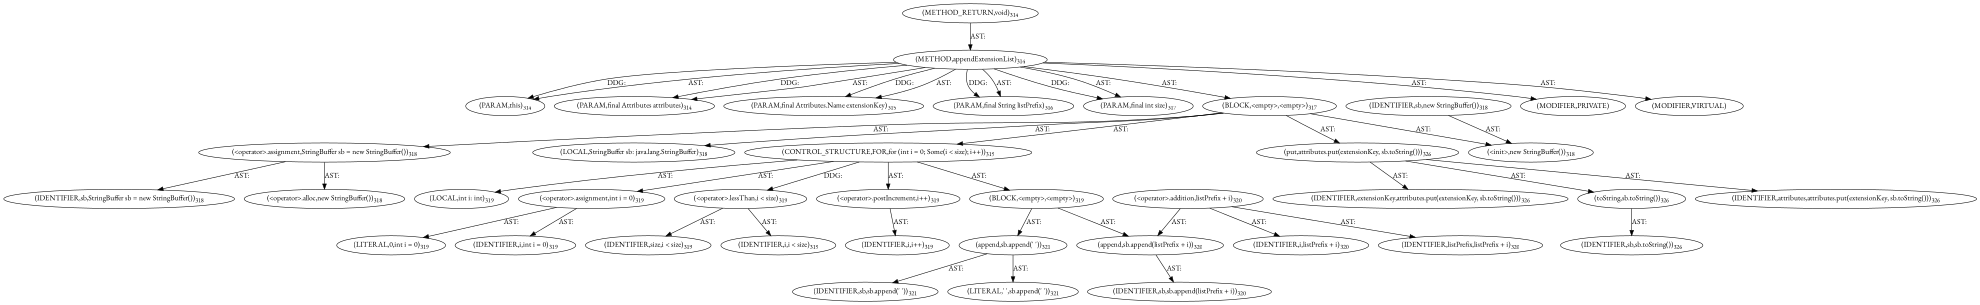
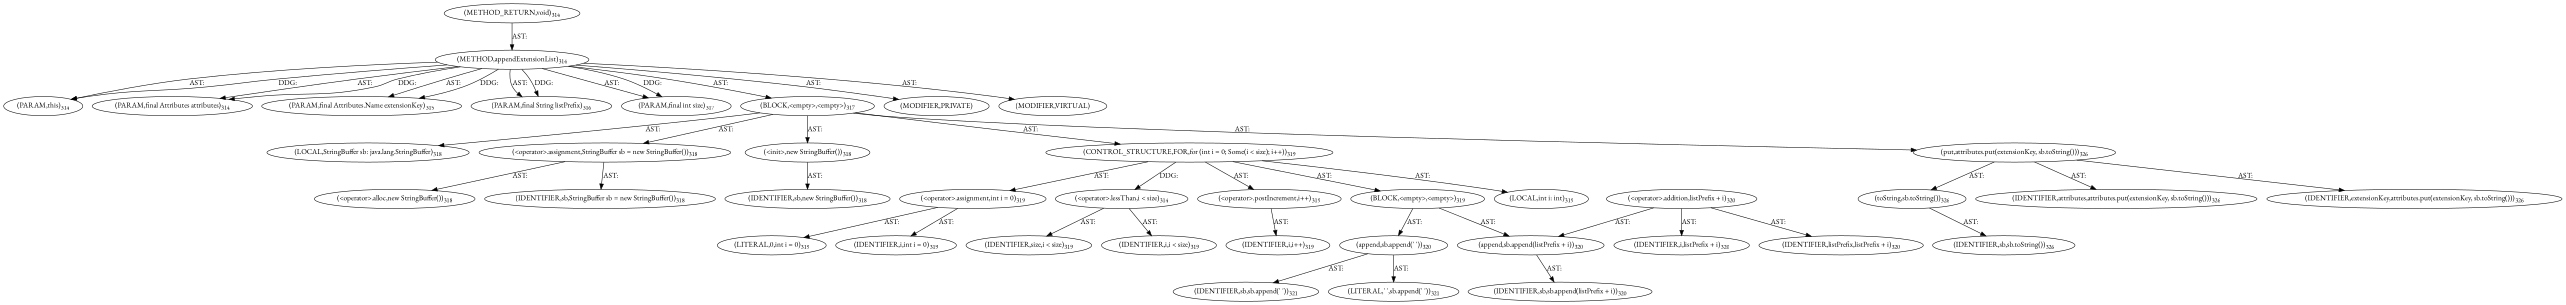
edge "(IDENTIFIER,sb,new StringBuffer())" -> "(<init>,new StringBuffer())": reversed
node "(<operator>.lessThan,i < size)": text "319" -> "314"
node "(append,sb.append(' '))": text "321" -> "320"
